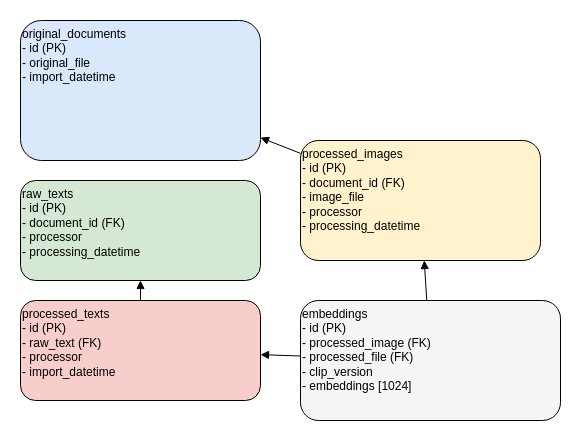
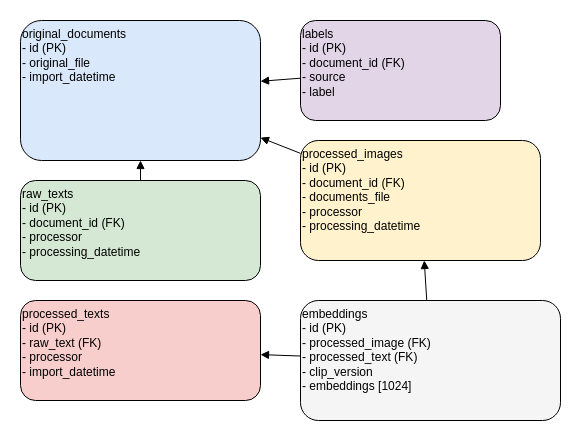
node "labels - id (PK) - document_id (FK) - source - label": added
edge "labels - id (PK) - document_id (FK) - source - label" -> "original_documents - id (PK) - original_file - import_datetime": added
edge "raw_texts - id (PK) - document_id (FK) - processor - processing_datetime" -> "original_documents - id (PK) - original_file - import_datetime": added
node "processed_images - id (PK) - document_id (FK) - image_file - processor - processing_datetime": label "processed_images - id (PK) - document_id (FK) - image_file - processor - processing_datetime" -> "processed_images - id (PK) - document_id (FK) - documents_file - processor - processing_datetime"
edge "processed_texts - id (PK) - raw_text (FK) - processor - import_datetime" -> "raw_texts - id (PK) - document_id (FK) - processor - processing_datetime": removed
node "embeddings - id (PK) - processed_image (FK) - processed_file (FK) - clip_version - embeddings [1024]": label "embeddings - id (PK) - processed_image (FK) - processed_file (FK) - clip_version - embeddings [1024]" -> "embeddings - id (PK) - processed_image (FK) - processed_text (FK) - clip_version - embeddings [1024]"
